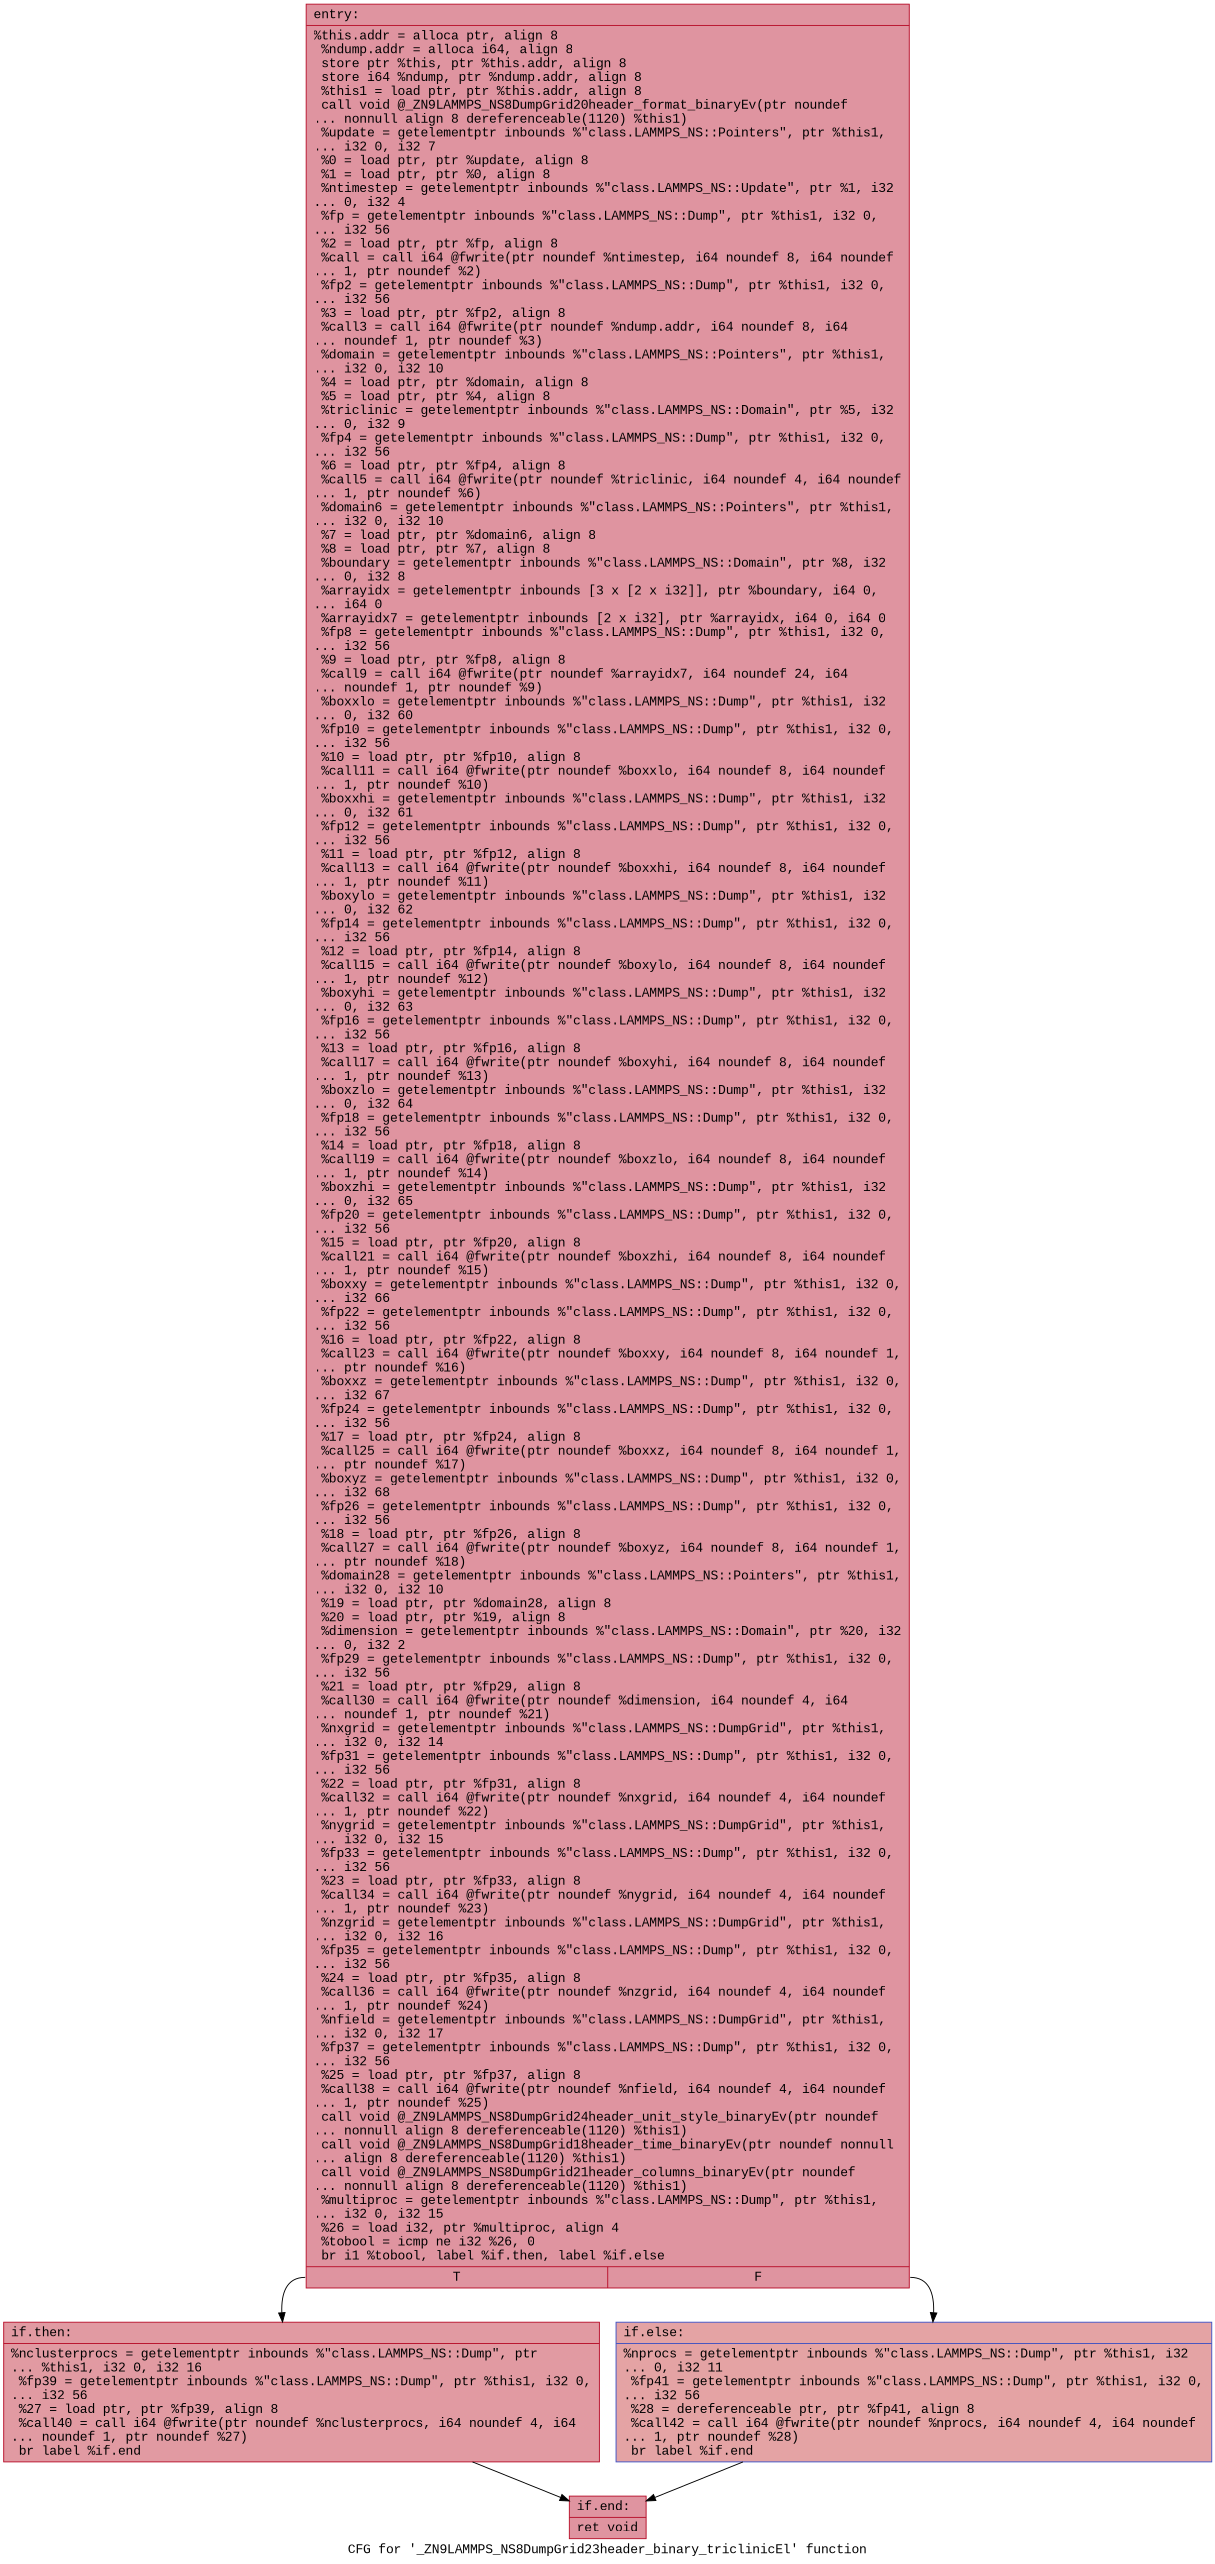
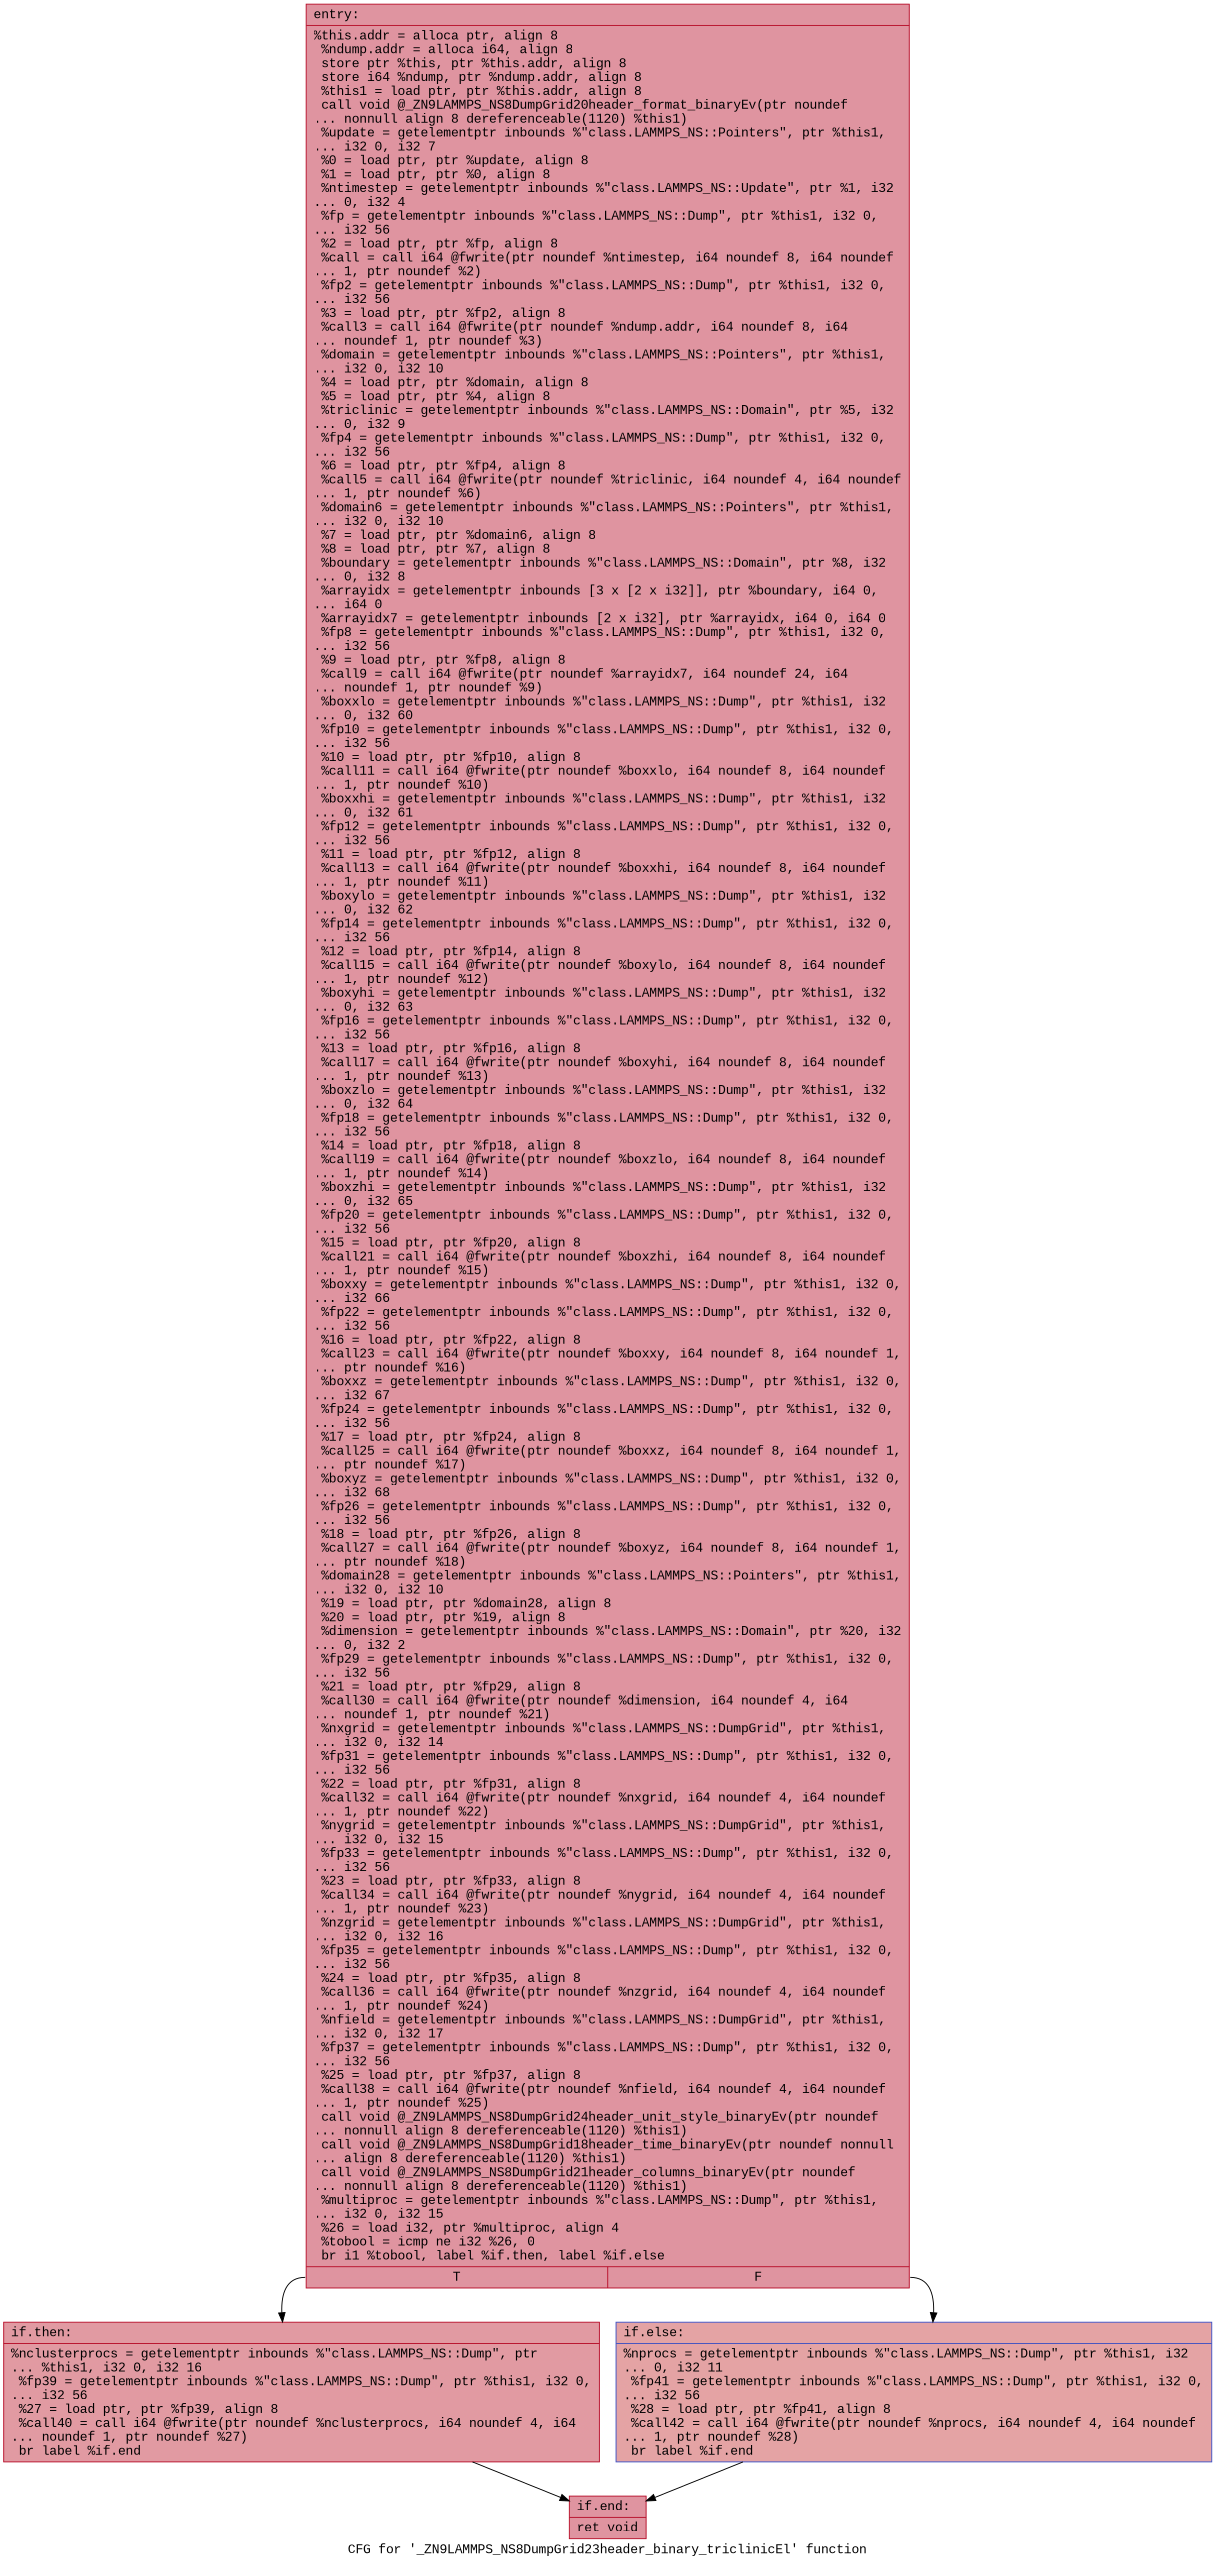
node "if.else:": text "%28 = dereferenceable ptr, ptr %fp41, align 8" -> "%28 = load ptr, ptr %fp41, align 8"
